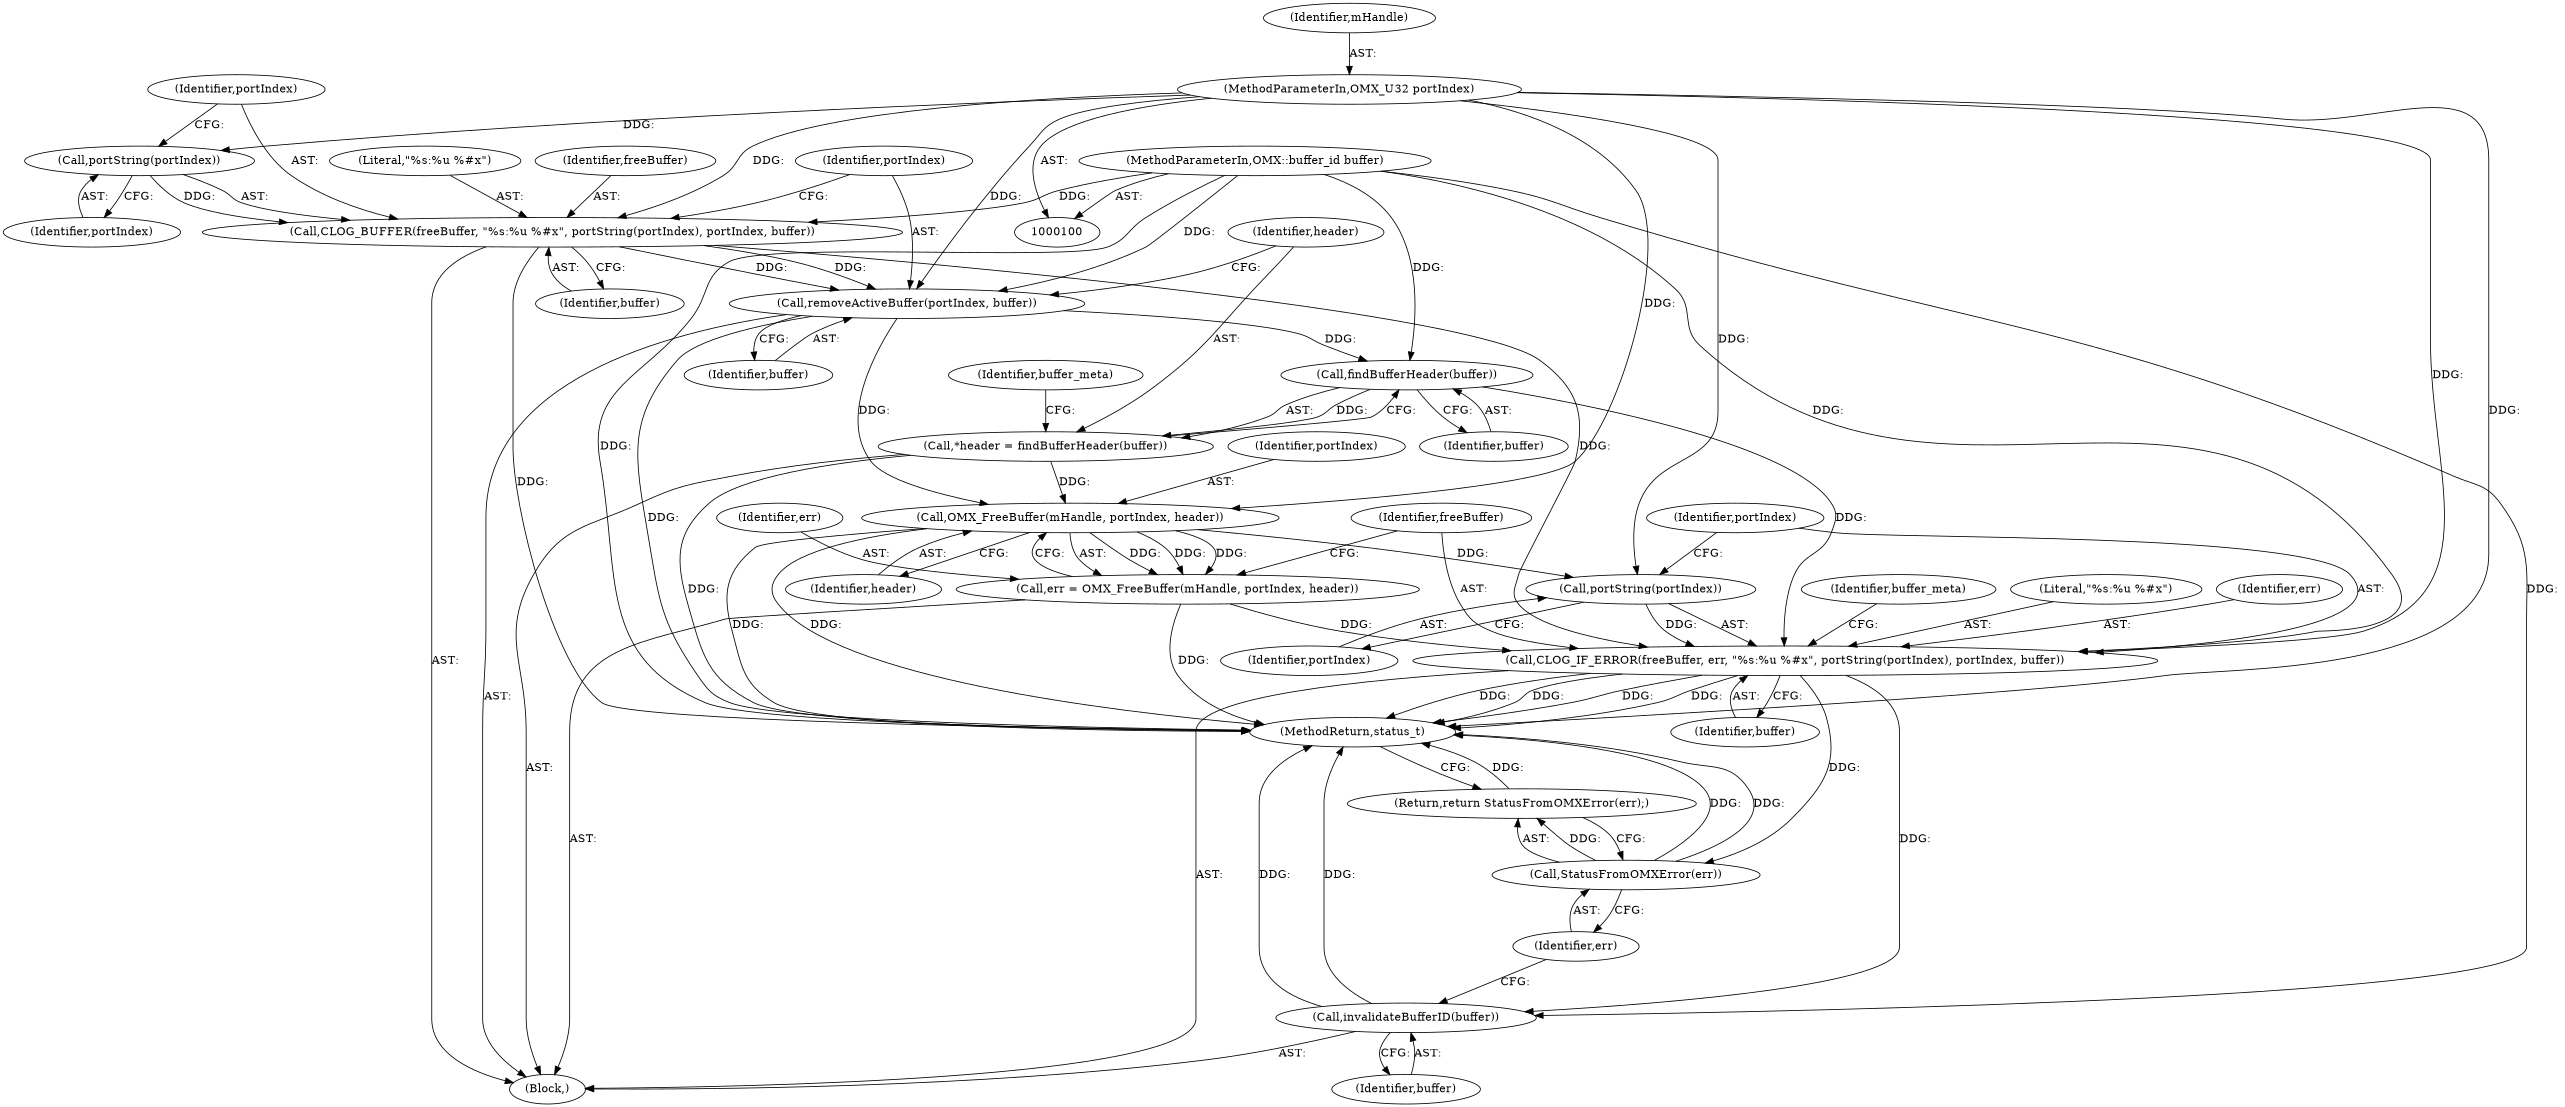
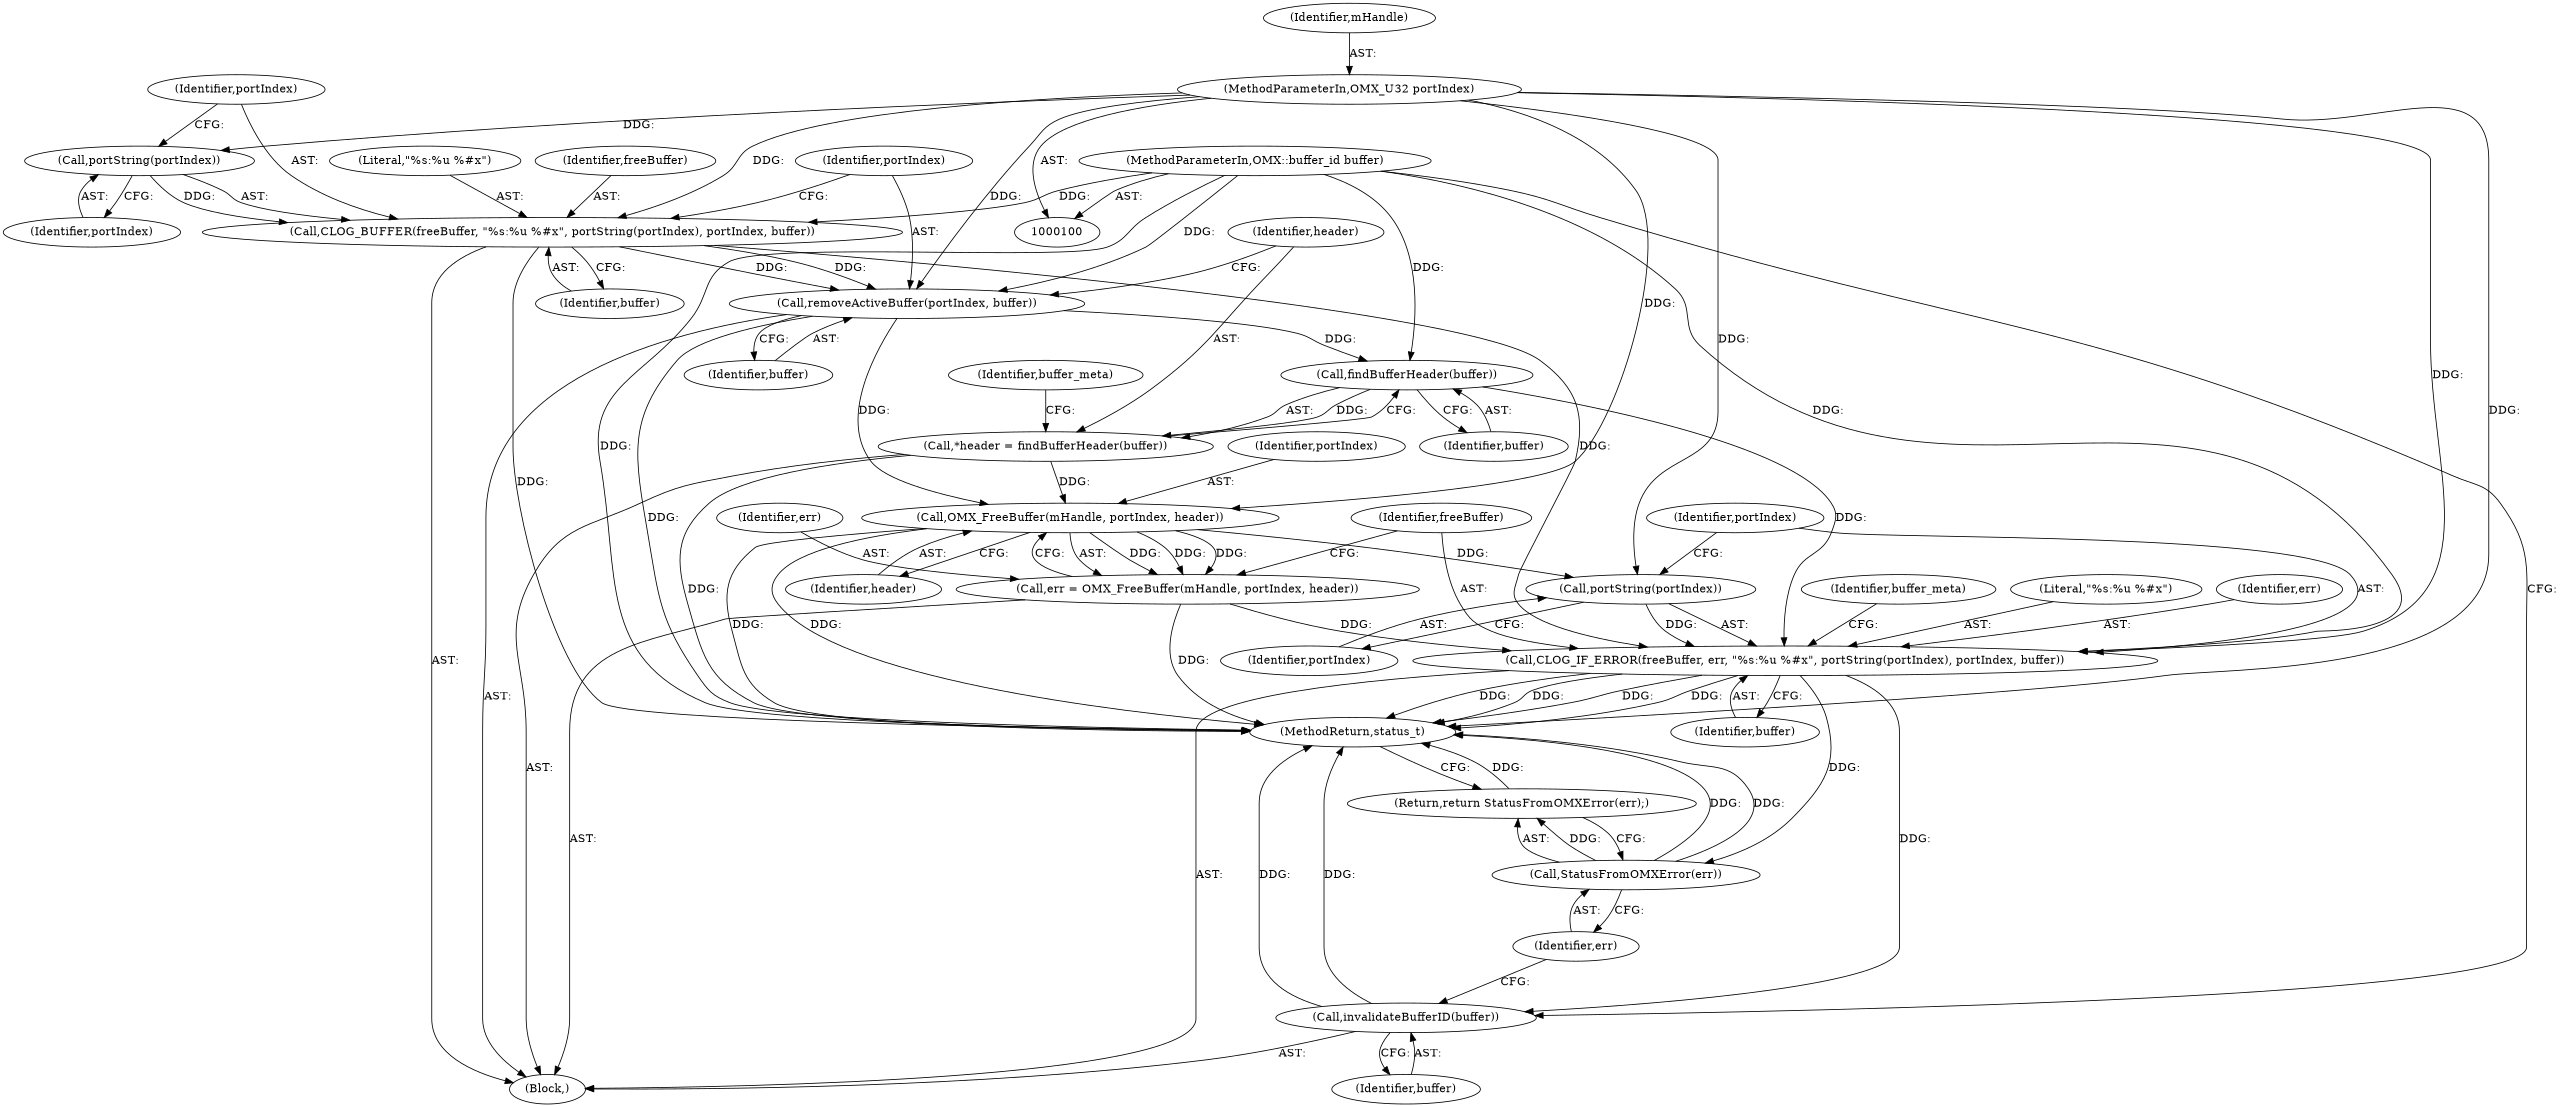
edge "(MethodParameterIn,OMX::buffer_id buffer)" -> "(Call,invalidateBufferID(buffer))": label "DDG: " -> "CFG: "
